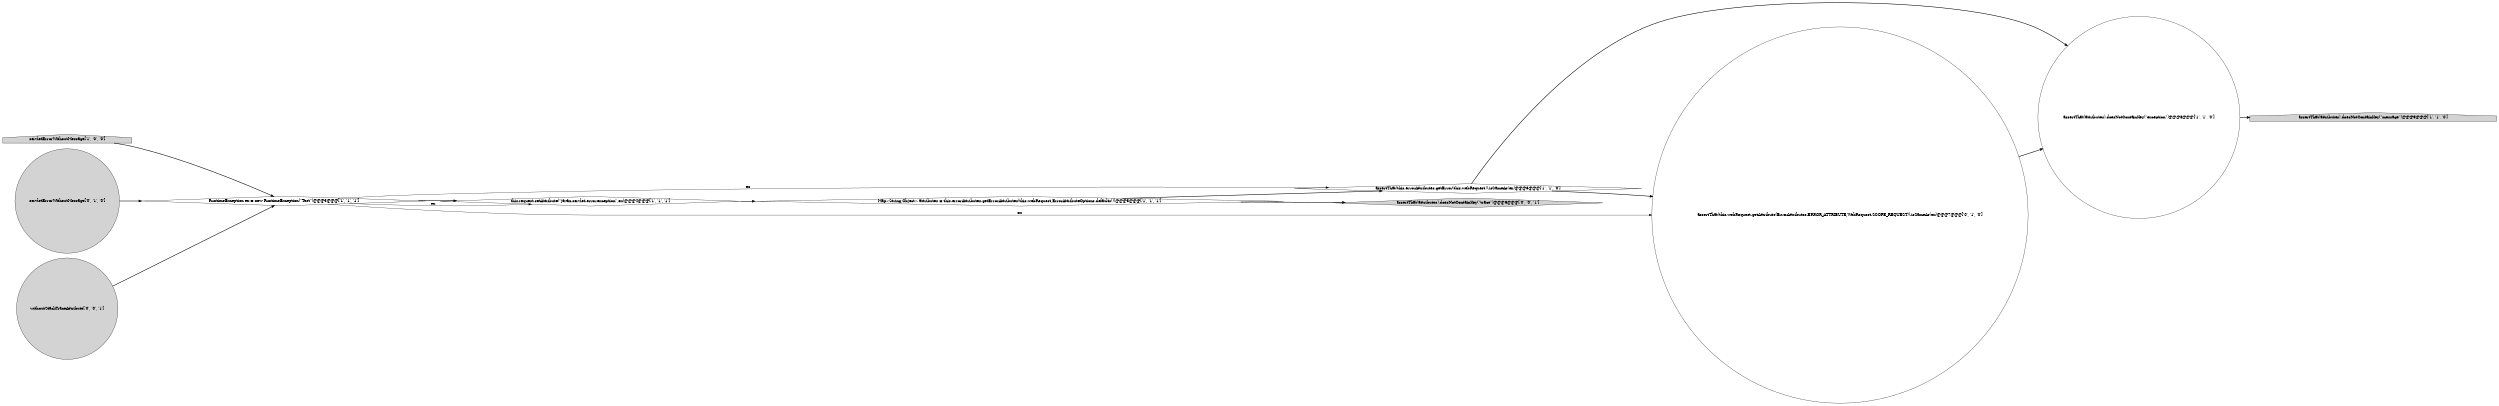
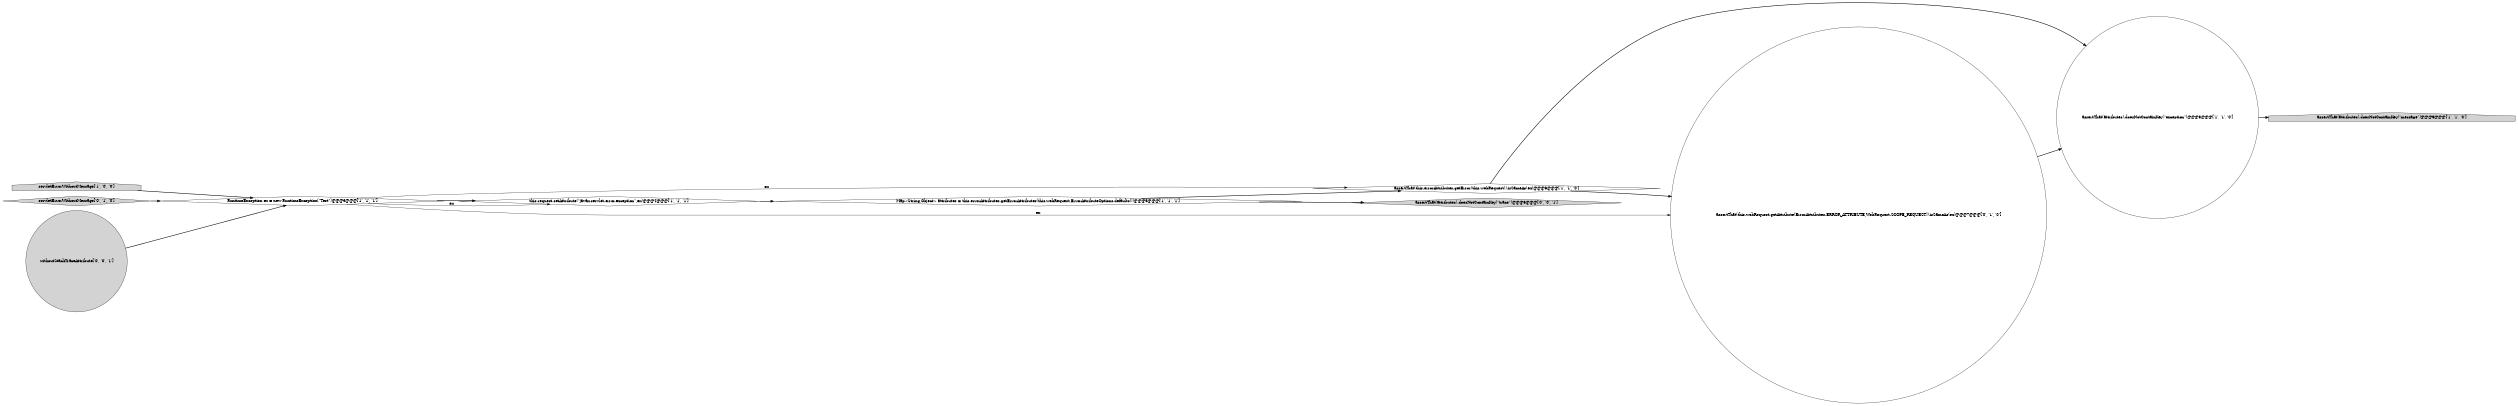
node "servletErrorWithoutMessage['0', '1', '0']": shape circle -> diamond
